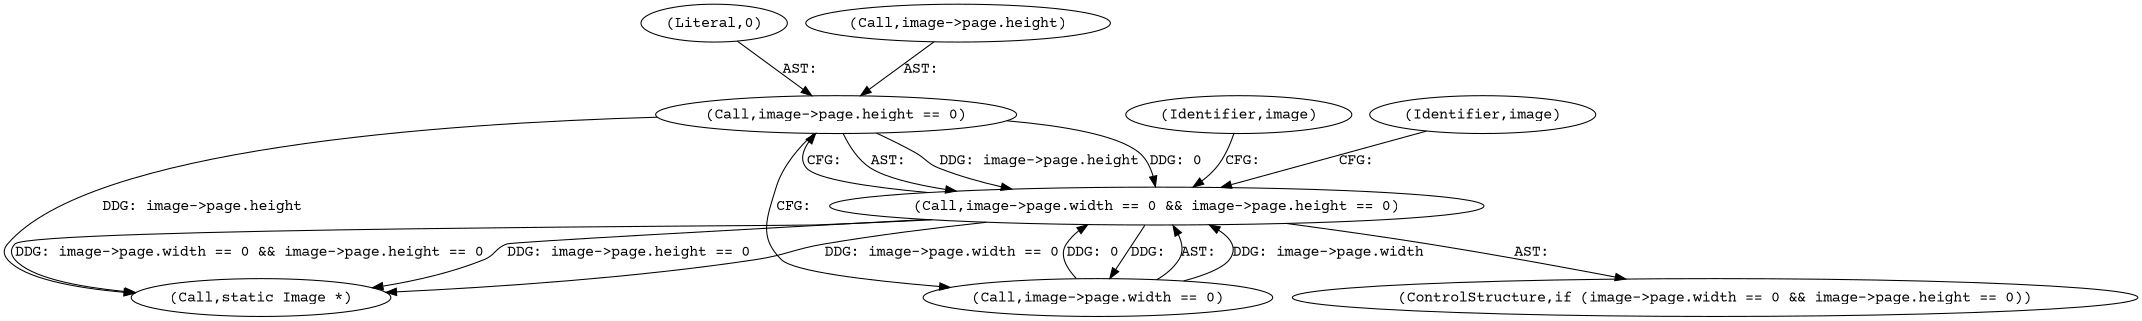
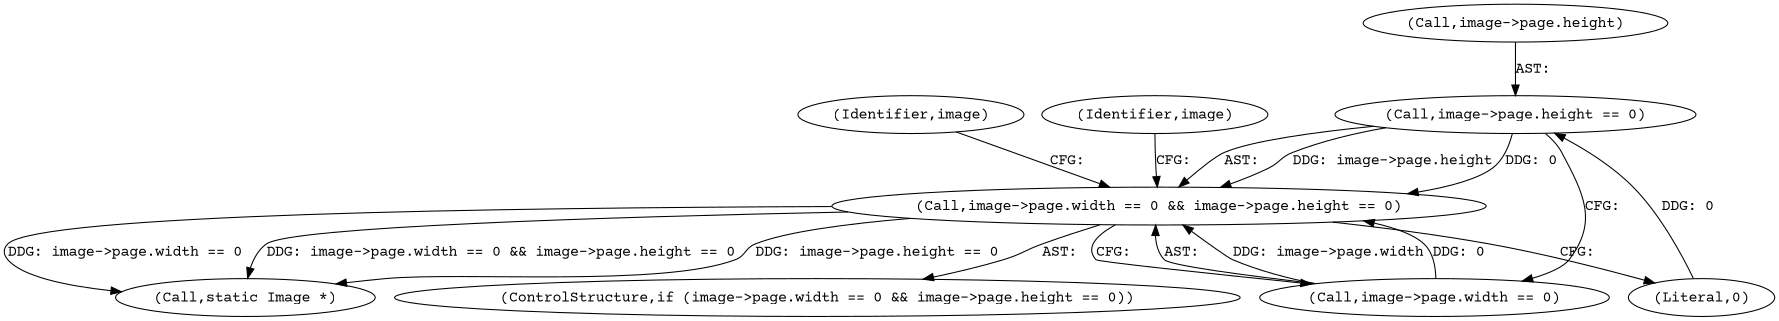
edge "(Literal,0)" -> "(Call,image->page.height == 0)": label "AST: " -> "DDG: 0"
edge "(Call,image->page.height == 0)" -> "(Call,static Image *)": removed, label "DDG: image->page.height"
edge "(Call,image->page.width == 0 && image->page.height == 0)" -> "(Call,image->page.height == 0)": now "(Call,image->page.width == 0 && image->page.height == 0)" -> "(Literal,0)"
edge "(Call,image->page.width == 0 && image->page.height == 0)" -> "(Call,image->page.width == 0)": label "DDG: " -> "CFG: "
